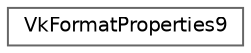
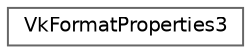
node "VkFormatProperties9": label "VkFormatProperties9" -> "VkFormatProperties3"
